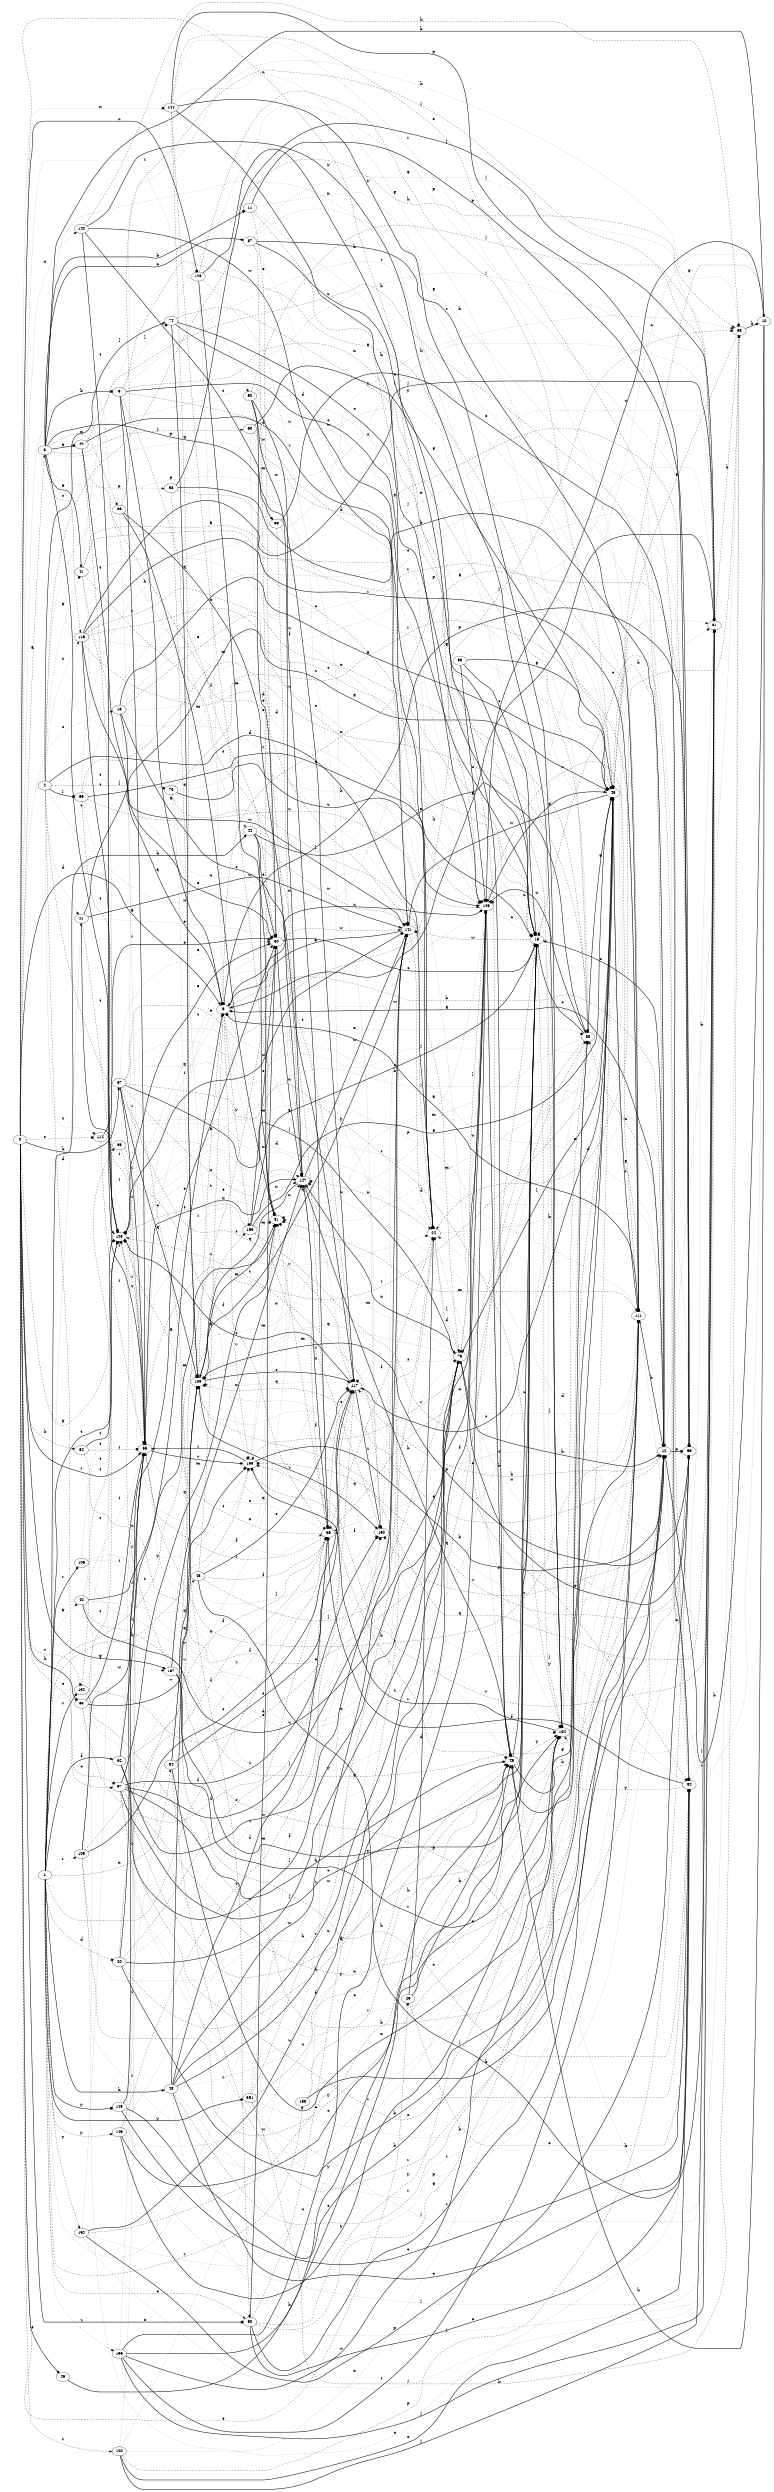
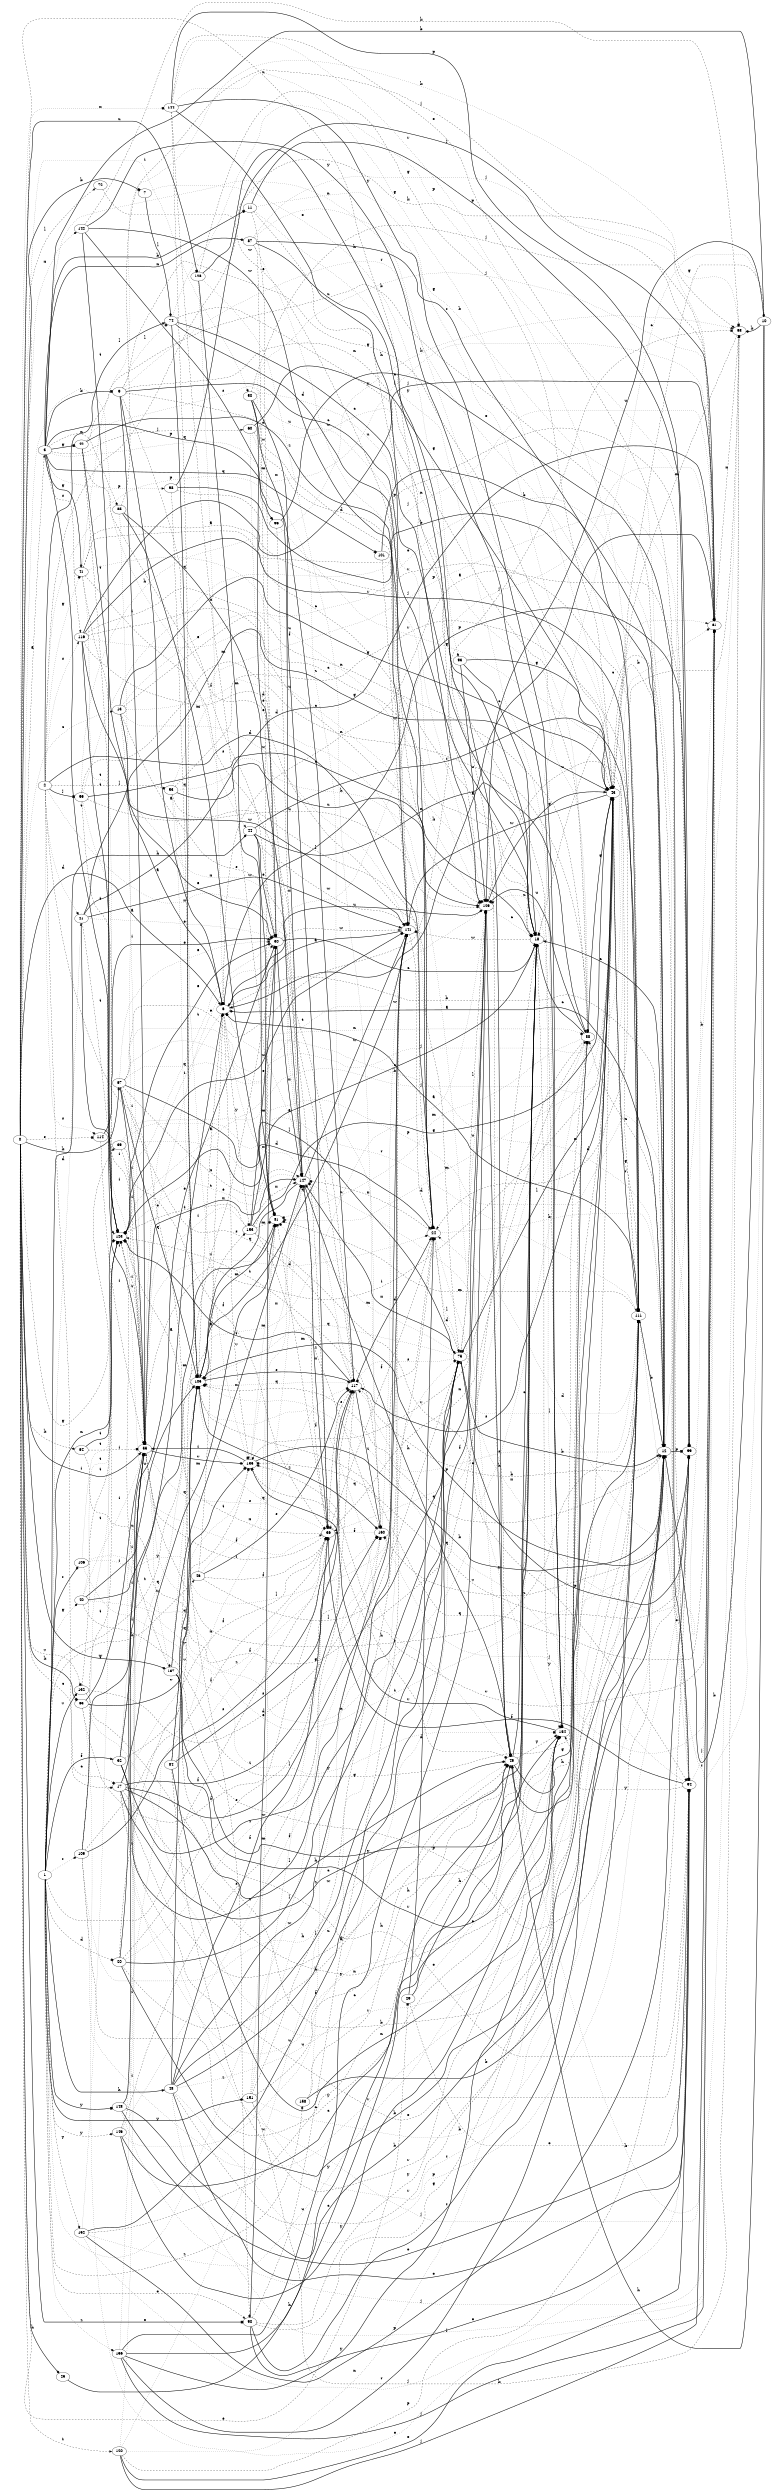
node "72": added
node "7": added
edge "68" -> "10": reversed
edge "61" -> "68": label "k" -> "n"
edge "68" -> "43": label "g" -> "m"
node "101": added
edge "44" -> "111": added, label "r"
edge "13" -> "141": label "z" -> "w"
node "73": label "73" -> "53"
edge "13" -> "117": style bold -> dashed
edge "123" -> "24": style dotted -> bold
edge "81" -> "147": removed, label "x"
edge "67" -> "154": removed, label "y"
edge "55" -> "24": label "v" -> "d"
edge "117" -> "24": added, label "d"
edge "1" -> "123": label "t" -> "n"
edge "40" -> "129": now "40" -> "105"
edge "32" -> "105": added, label "q"
edge "64" -> "18": label "c" -> "g"
edge "1" -> "137": now "55" -> "137"
node "97": label "97" -> "17"
edge "1" -> "84": removed, label "n"
edge "48" -> "75": label "r" -> "l"
edge "46" -> "61": now "21" -> "61"
node "351": label "351" -> "151"
edge "0" -> "25": label "e" -> "h"
edge "156" -> "154": label "w" -> "y"
